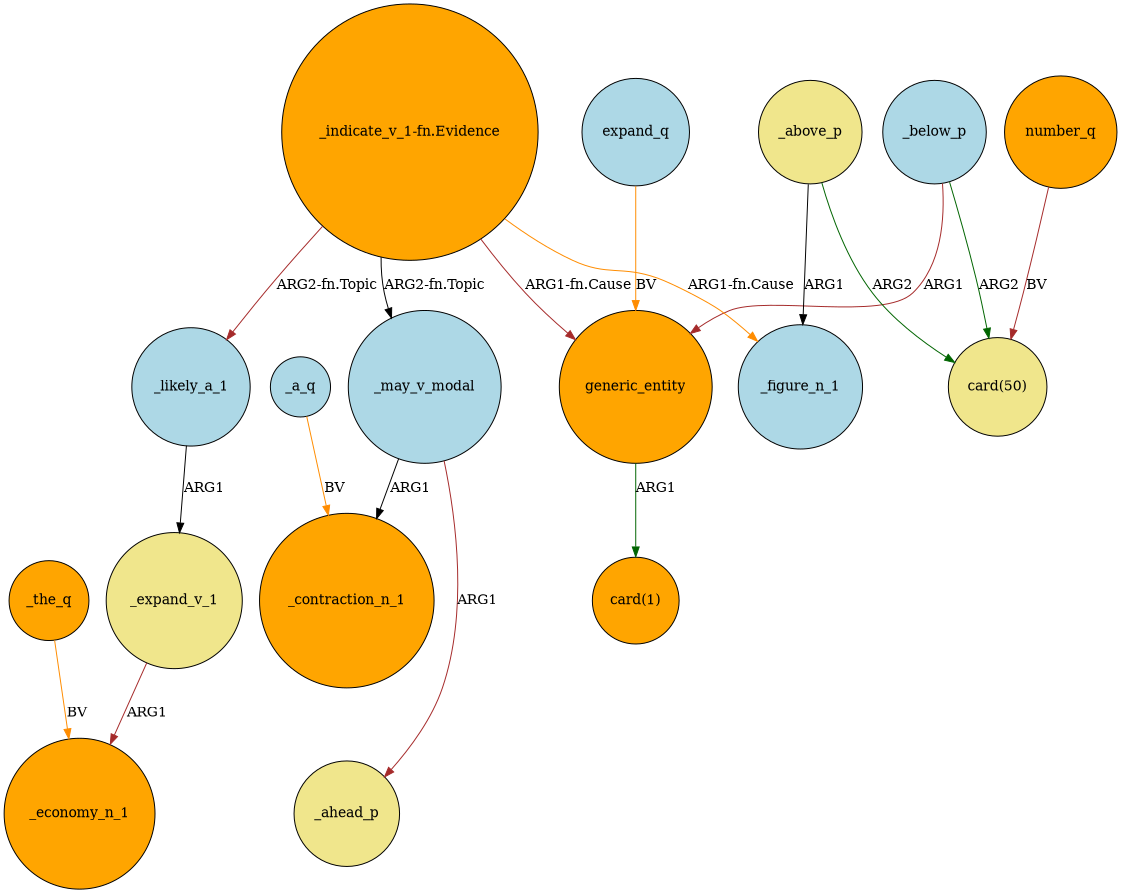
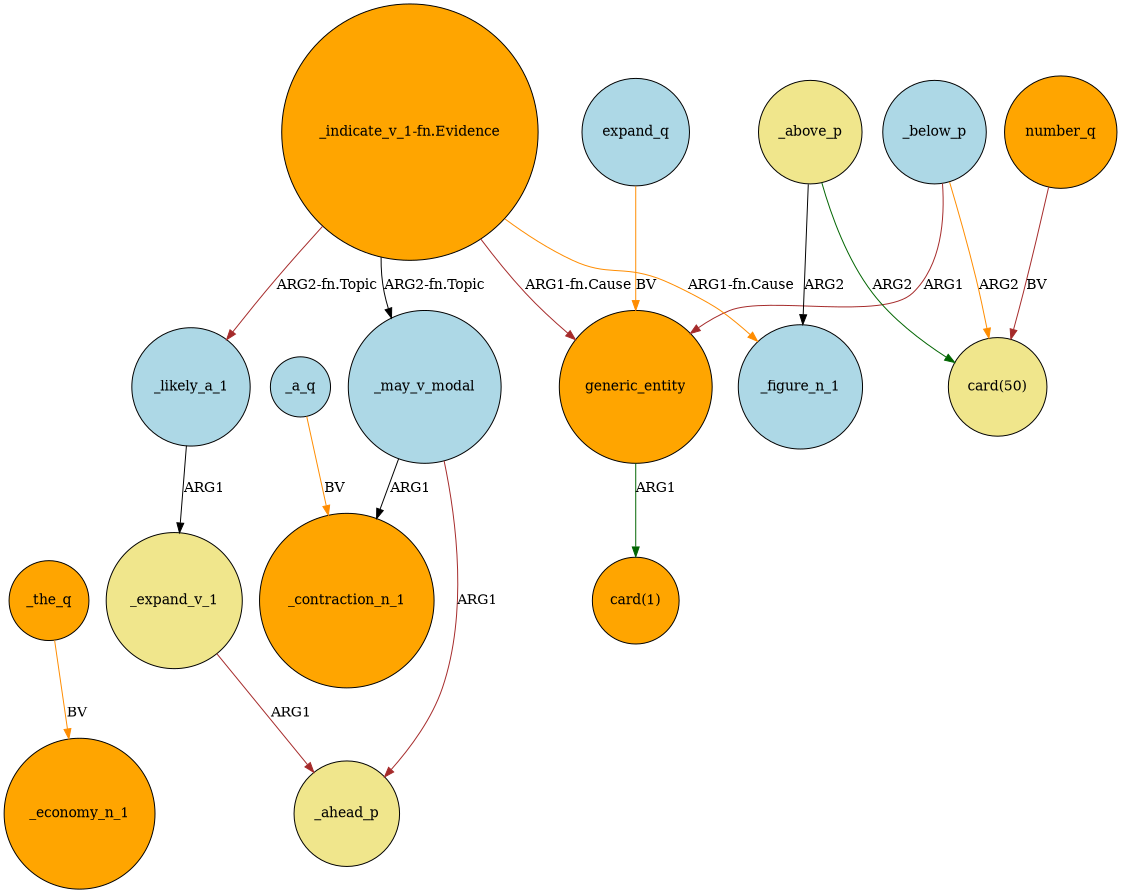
edge "_below_p" -> "card(50)": color darkgreen -> darkorange
edge "_above_p" -> "_figure_n_1": label "ARG1" -> "ARG2"
edge "_expand_v_1" -> "_economy_n_1": now "_expand_v_1" -> "_ahead_p"
